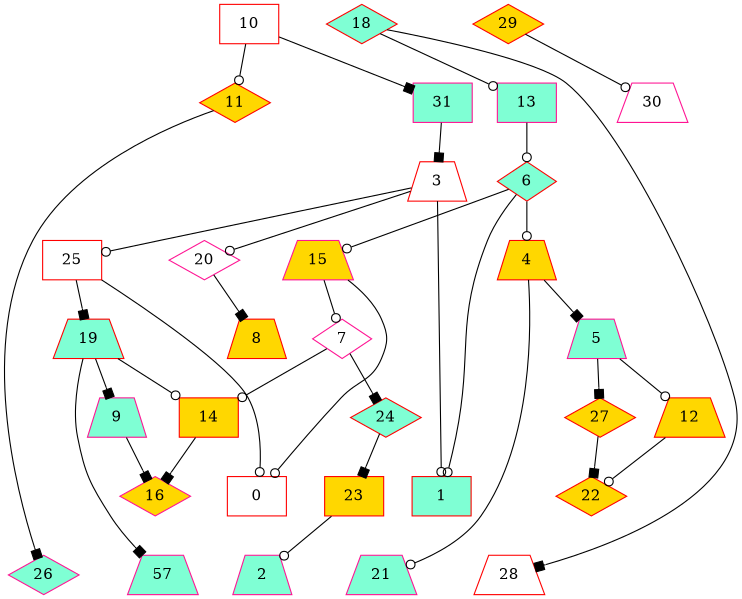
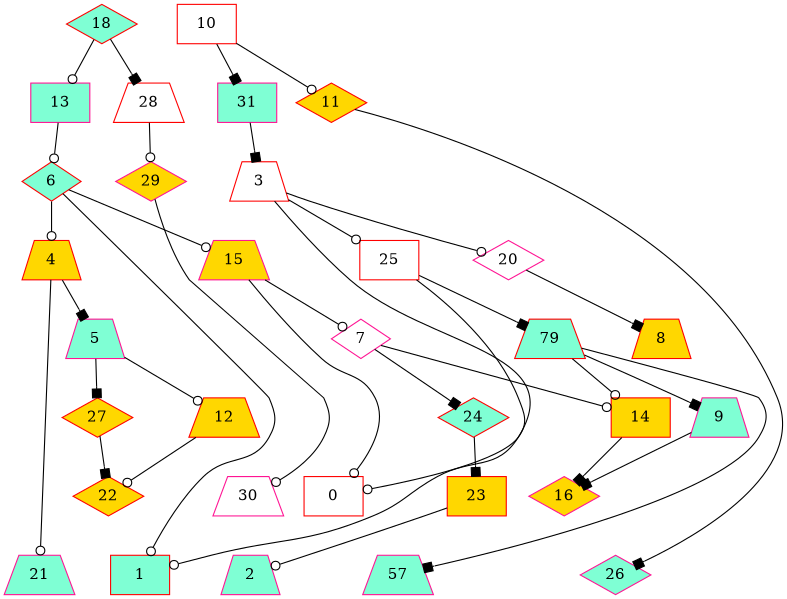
node "29": color red -> deeppink
edge "28" -> "29": added
node "19": label "19" -> "79"
